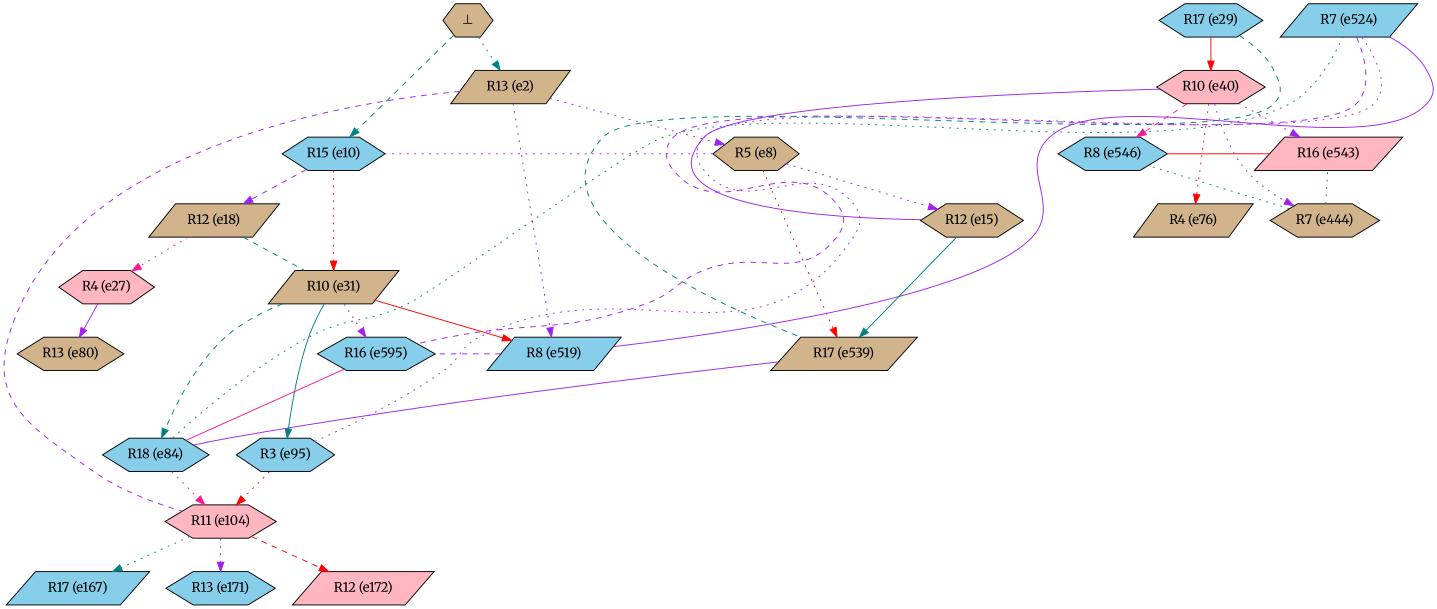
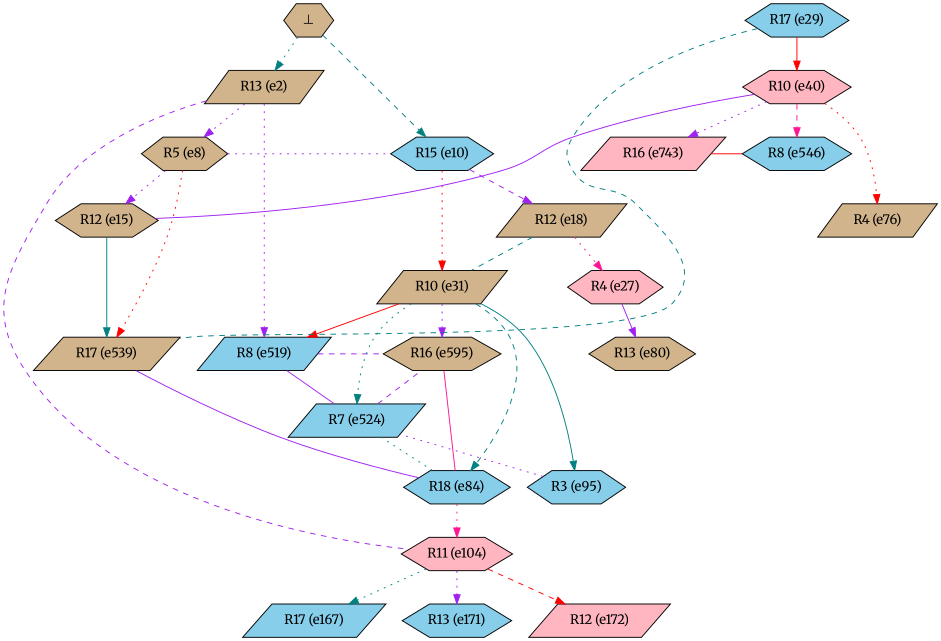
node "R16 (e543)": label "R16 (e543)" -> "R16 (e743)"
node "R7 (e444)": removed
edge "R10 (e31)" -> "R7 (e524)": added
node "R16 (e595)": fillcolor skyblue -> tan
edge "R3 (e95)" -> "R11 (e104)": removed
